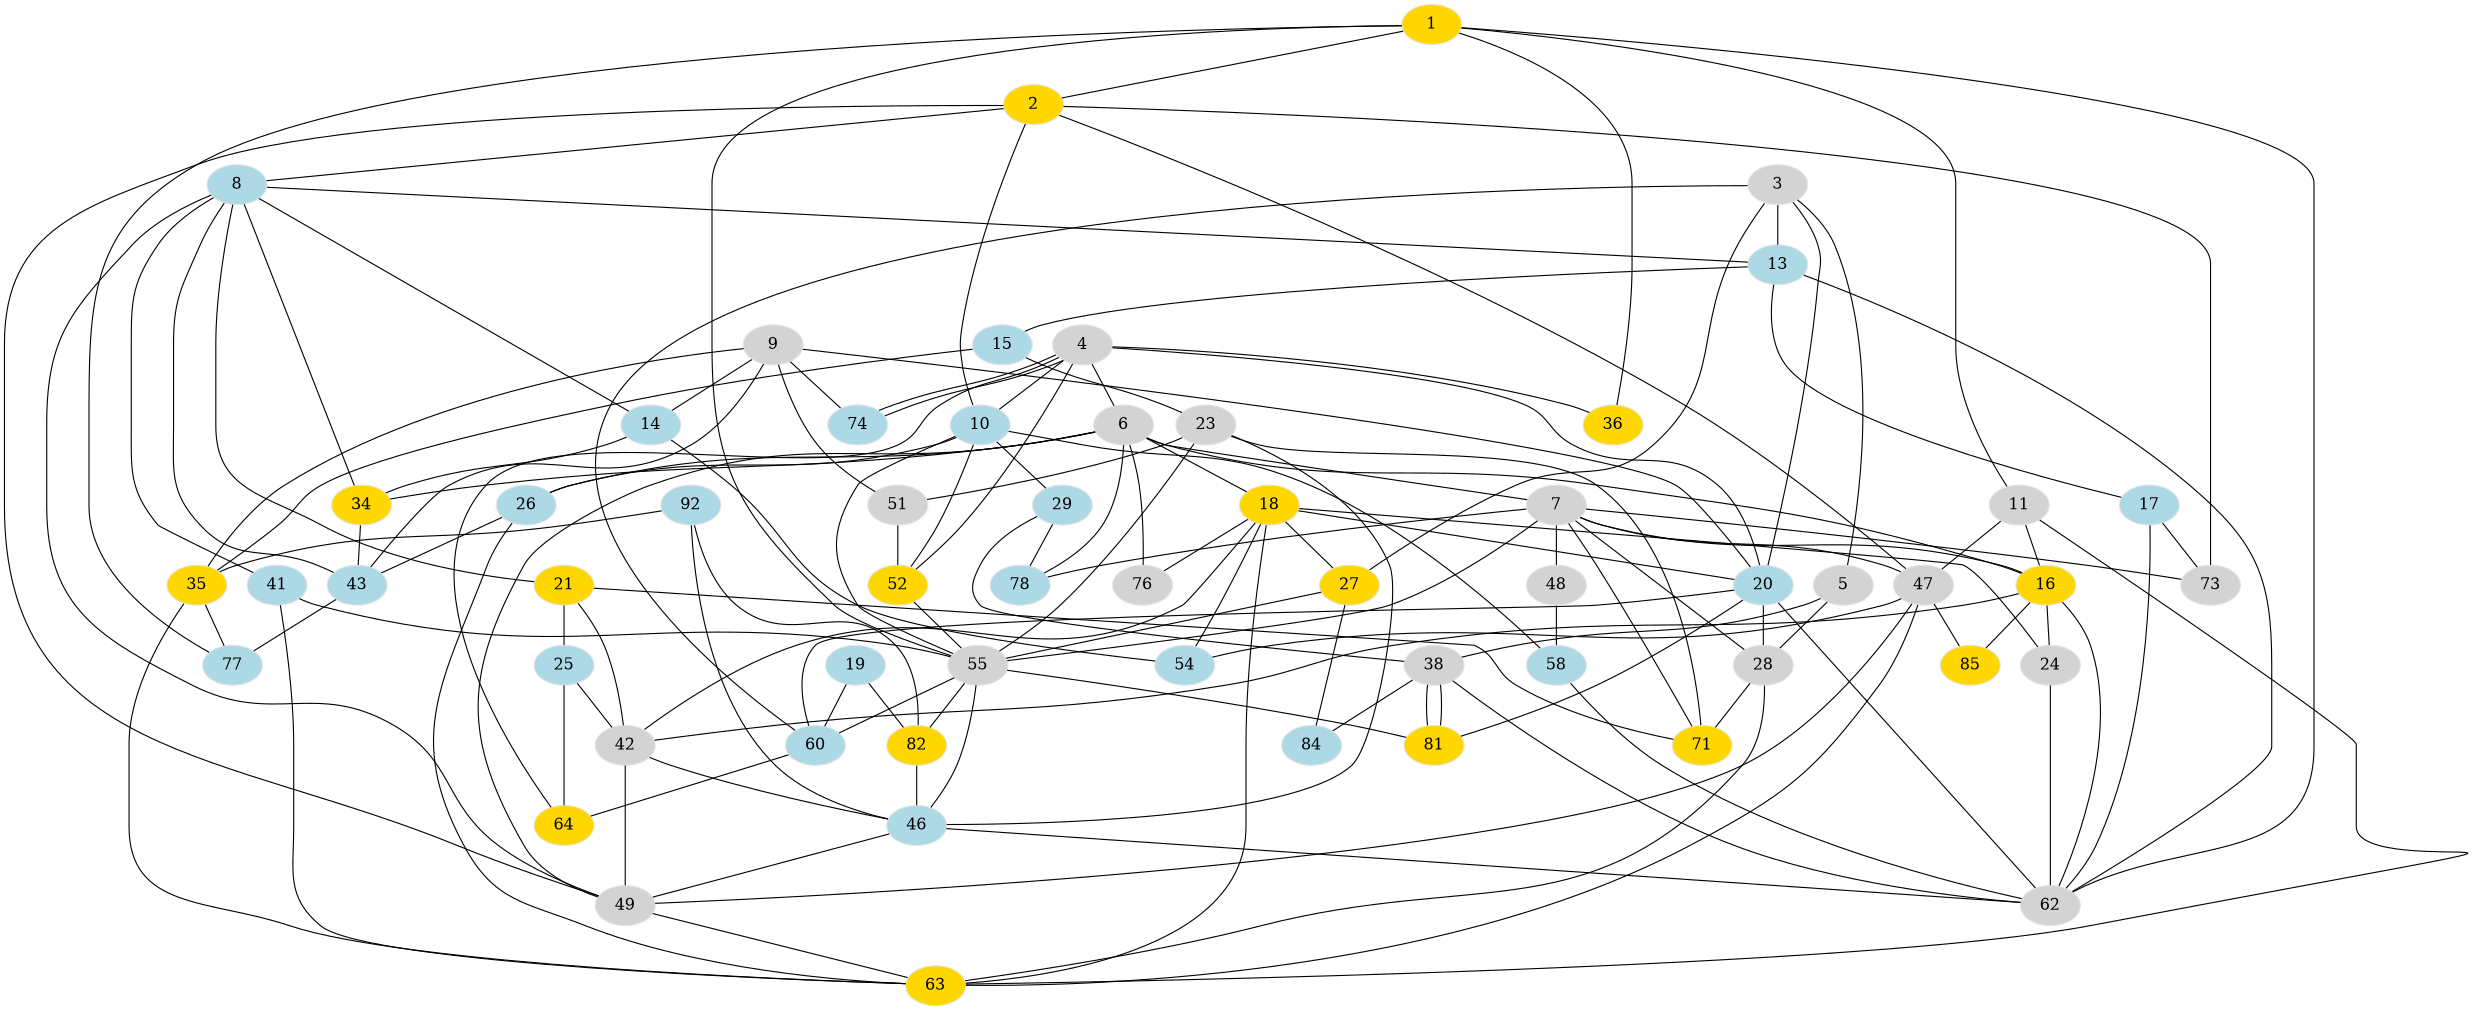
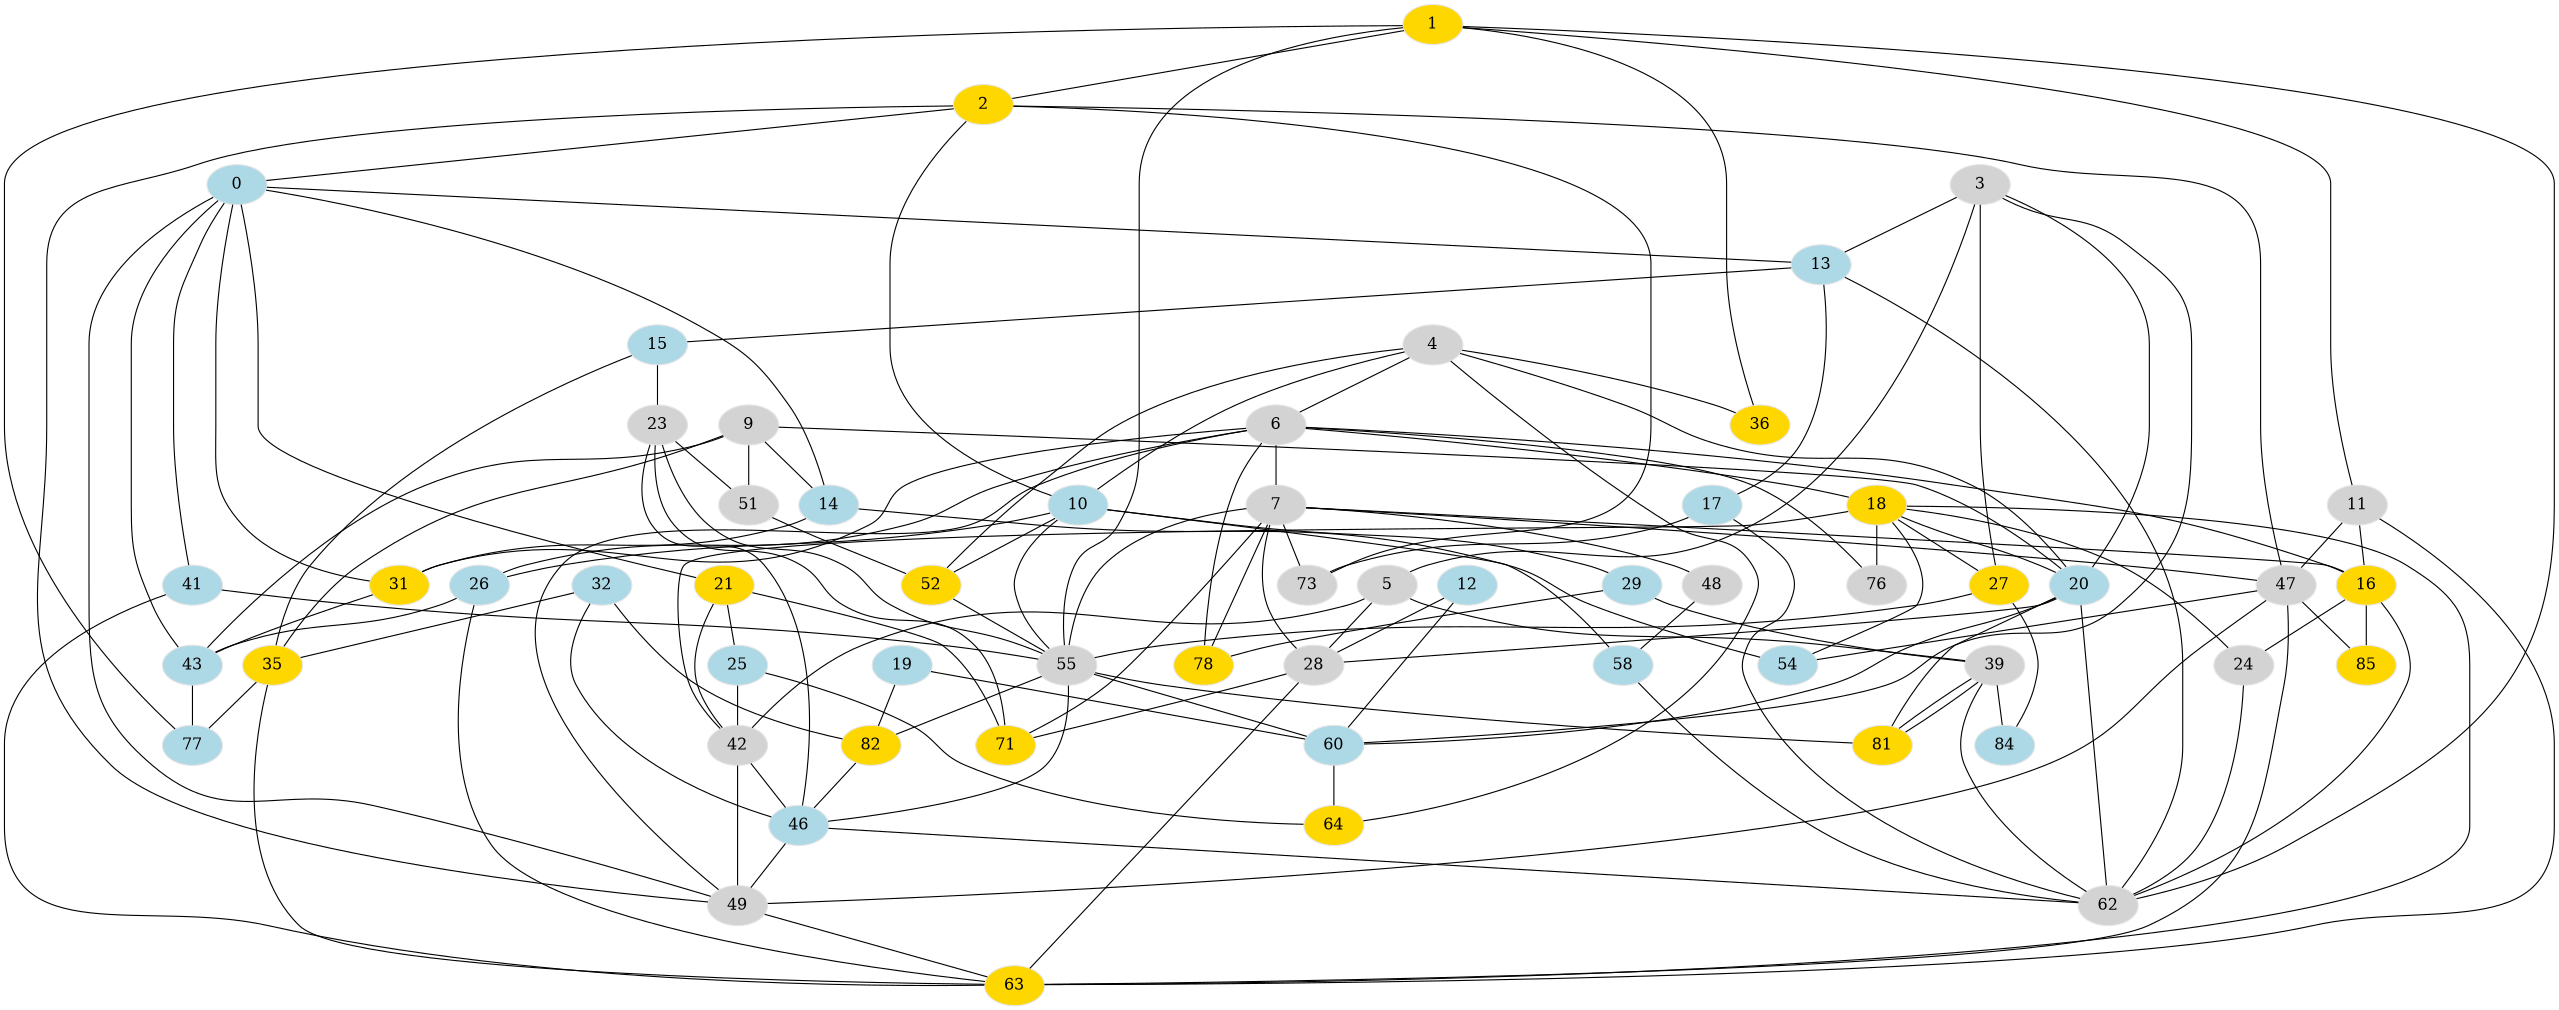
node "8": label "8" -> "0"
node "74": removed
node "34": label "34" -> "31"
node "92": label "92" -> "32"
node "78": fillcolor lightblue -> gold
node "12": added
edge "16" -- "42": now "5" -- "42"
node "38": label "38" -> "39"
